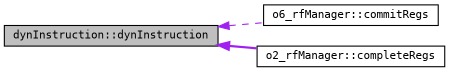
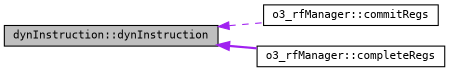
node "o6_rfManager::commitRegs": label "o6_rfManager::commitRegs" -> "o3_rfManager::commitRegs"
node "o2_rfManager::completeRegs": label "o2_rfManager::completeRegs" -> "o3_rfManager::completeRegs"
